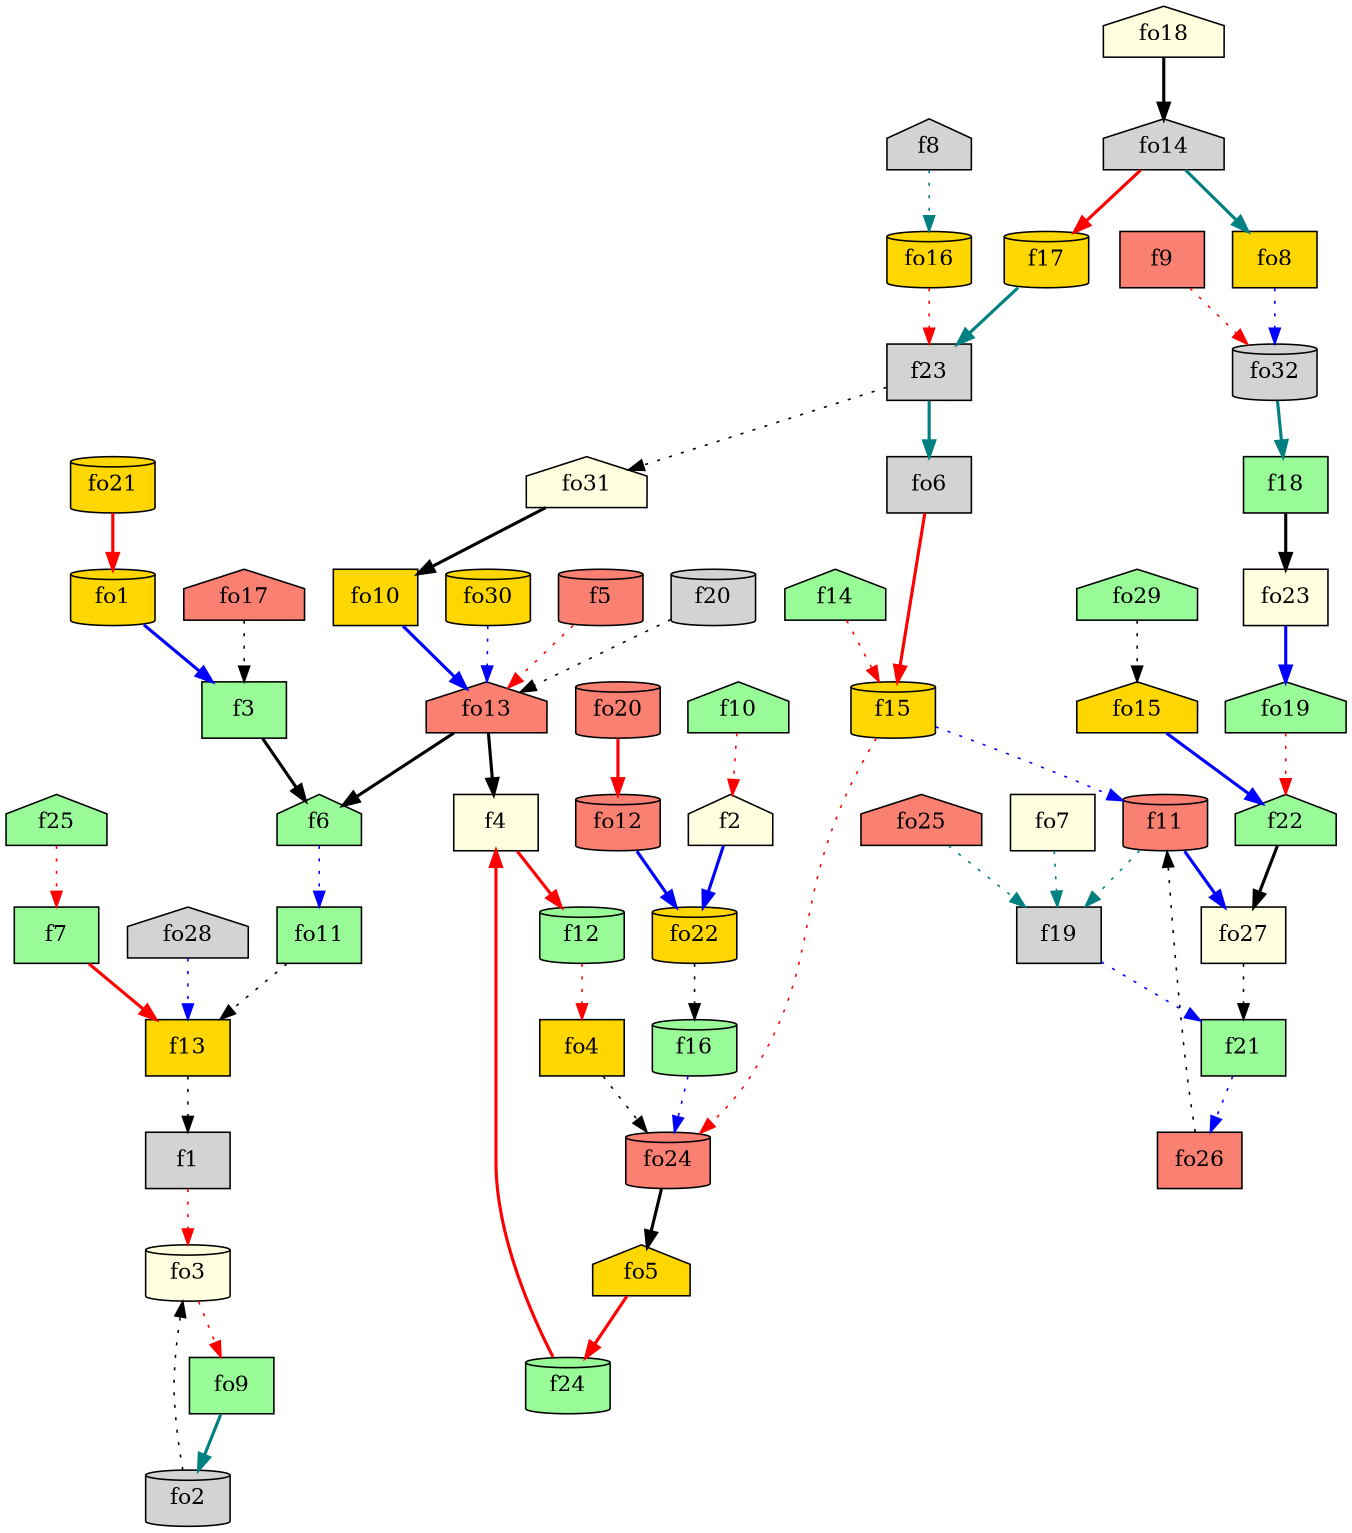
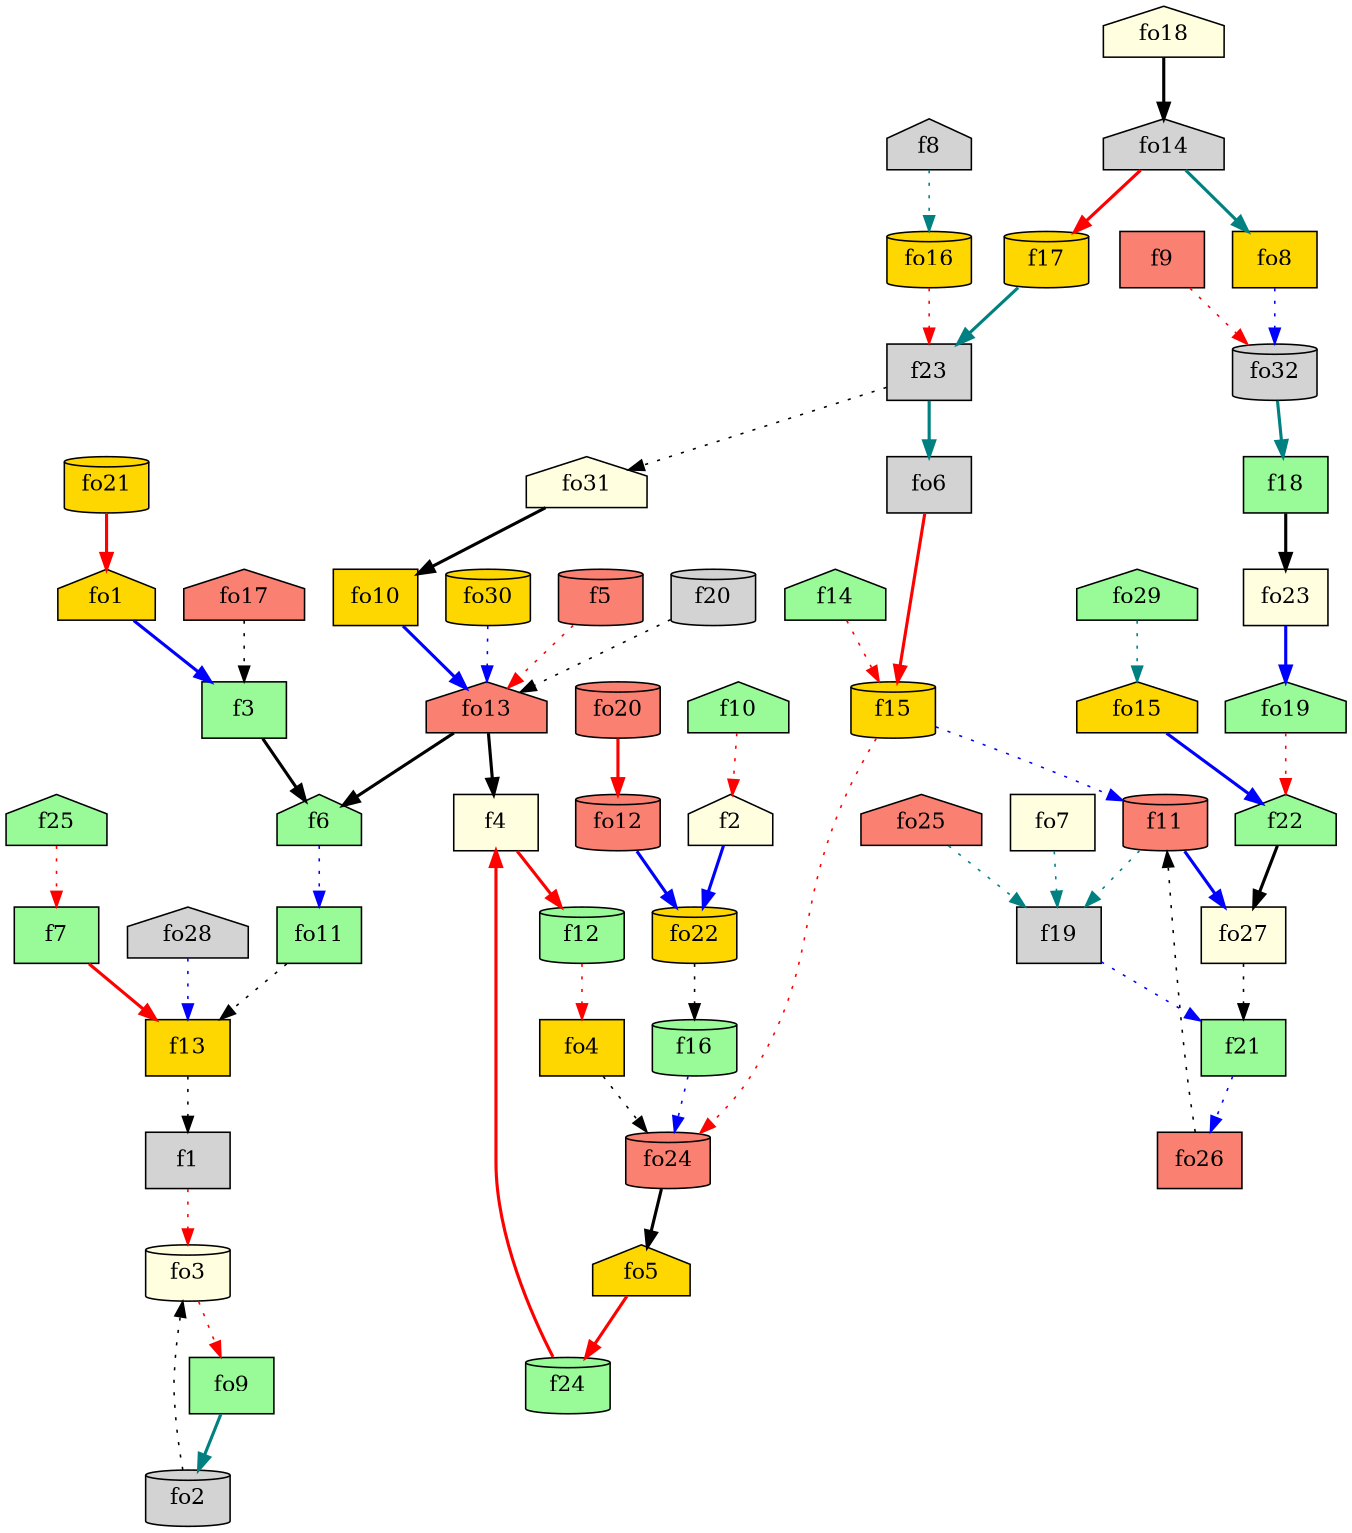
node "fo1": shape cylinder -> house
edge "fo29" -> "fo15": color black -> teal
